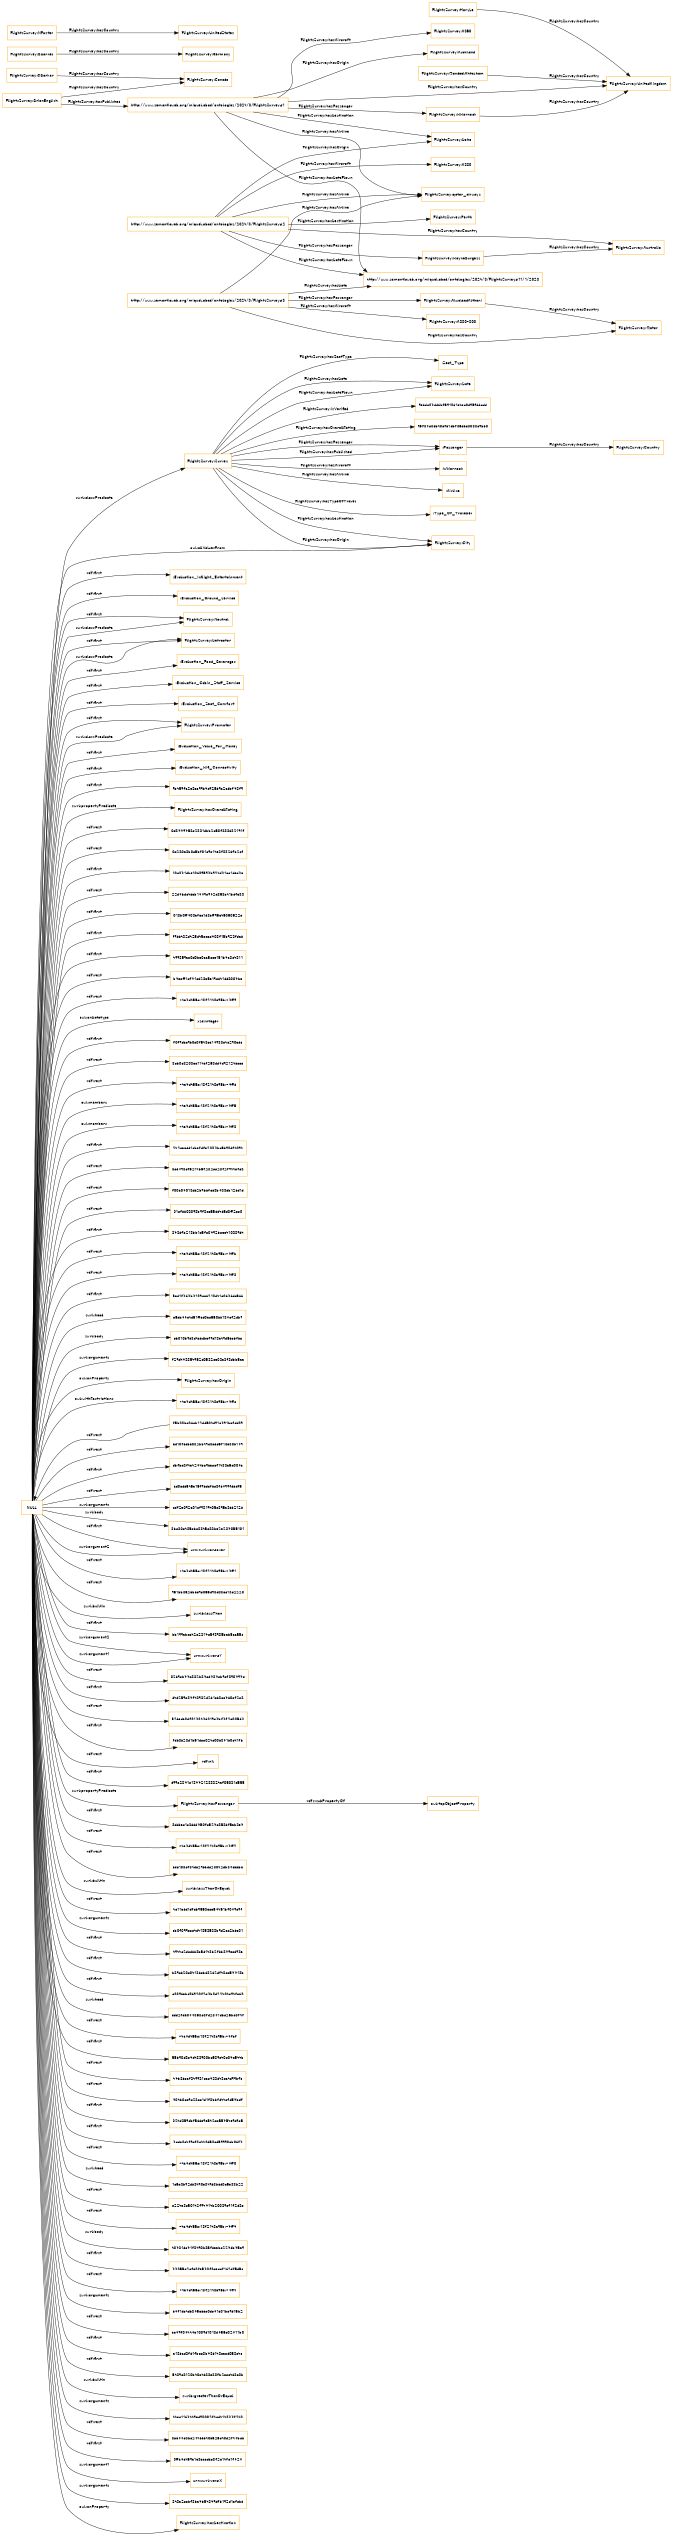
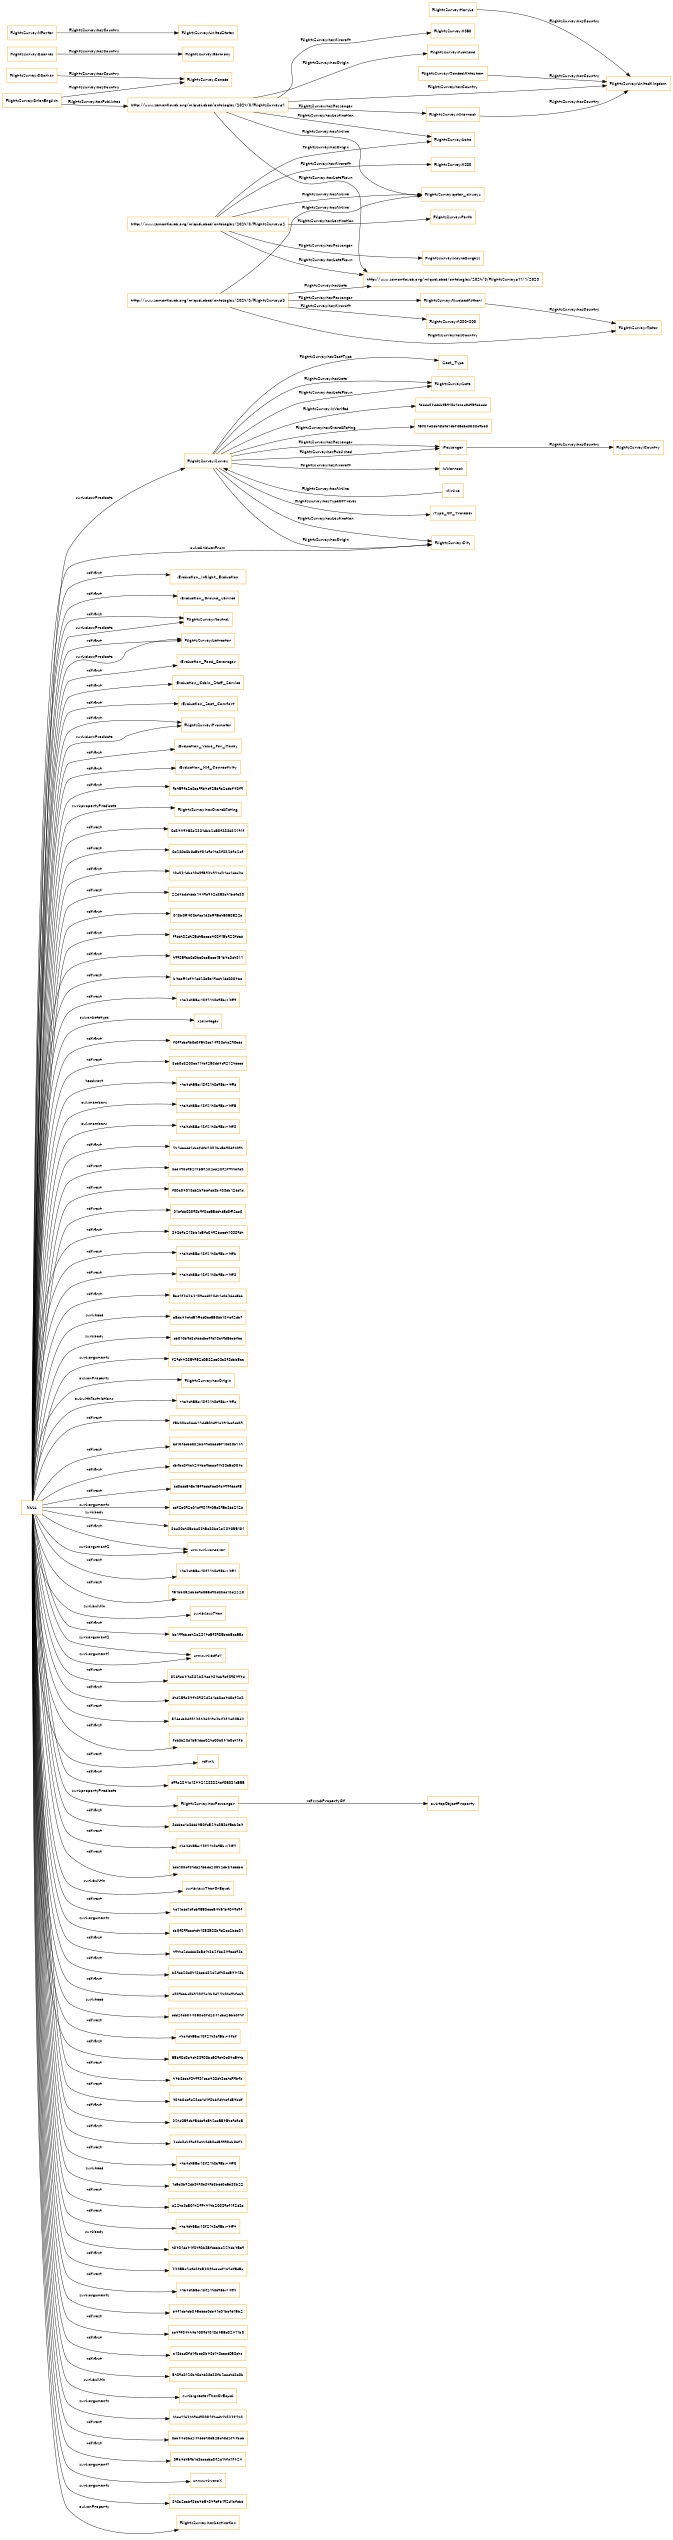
node "FlightsSurvey:Australia": removed
edge "FlightsSurvey:Survey" -> ":Airline": reversed
node ":Evaluation_Inflight_Entertainment": label ":Evaluation_Inflight_Entertainment" -> ":Evaluation_Inflight_Evaluation"
edge "NULL" -> "-4e7d455c:18f2148e95b:-7ff6": label "rdf:rest" -> "head:rest"
node "5ed1f767b7189ca6218d41c0676dc566": label "5ed1f767b7189ca6218d41c0676dc566" -> "5ed1f767b7189ca6018d41c0676dc566"
edge "f5b38ba36cb12dd504d91a791bafdd89" -> "NULL": reversed
node "urn:swrl:var#Y": label "urn:swrl:var#Y" -> "urn:swrl:bdf#Y"
